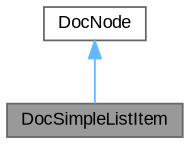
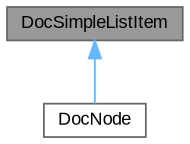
edge "DocSimpleListItem" -> "DocNode": reversed
